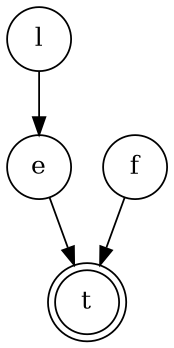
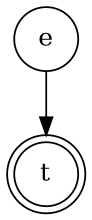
node "l": removed
node "f": removed
